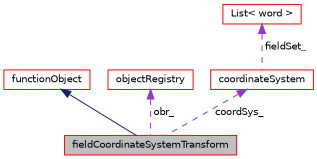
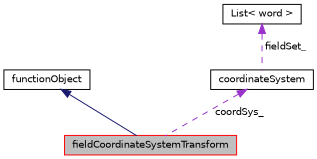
node "List< word >": color red -> black
node "functionObject": color red -> black
node "objectRegistry": removed
node "coordinateSystem": color red -> black
